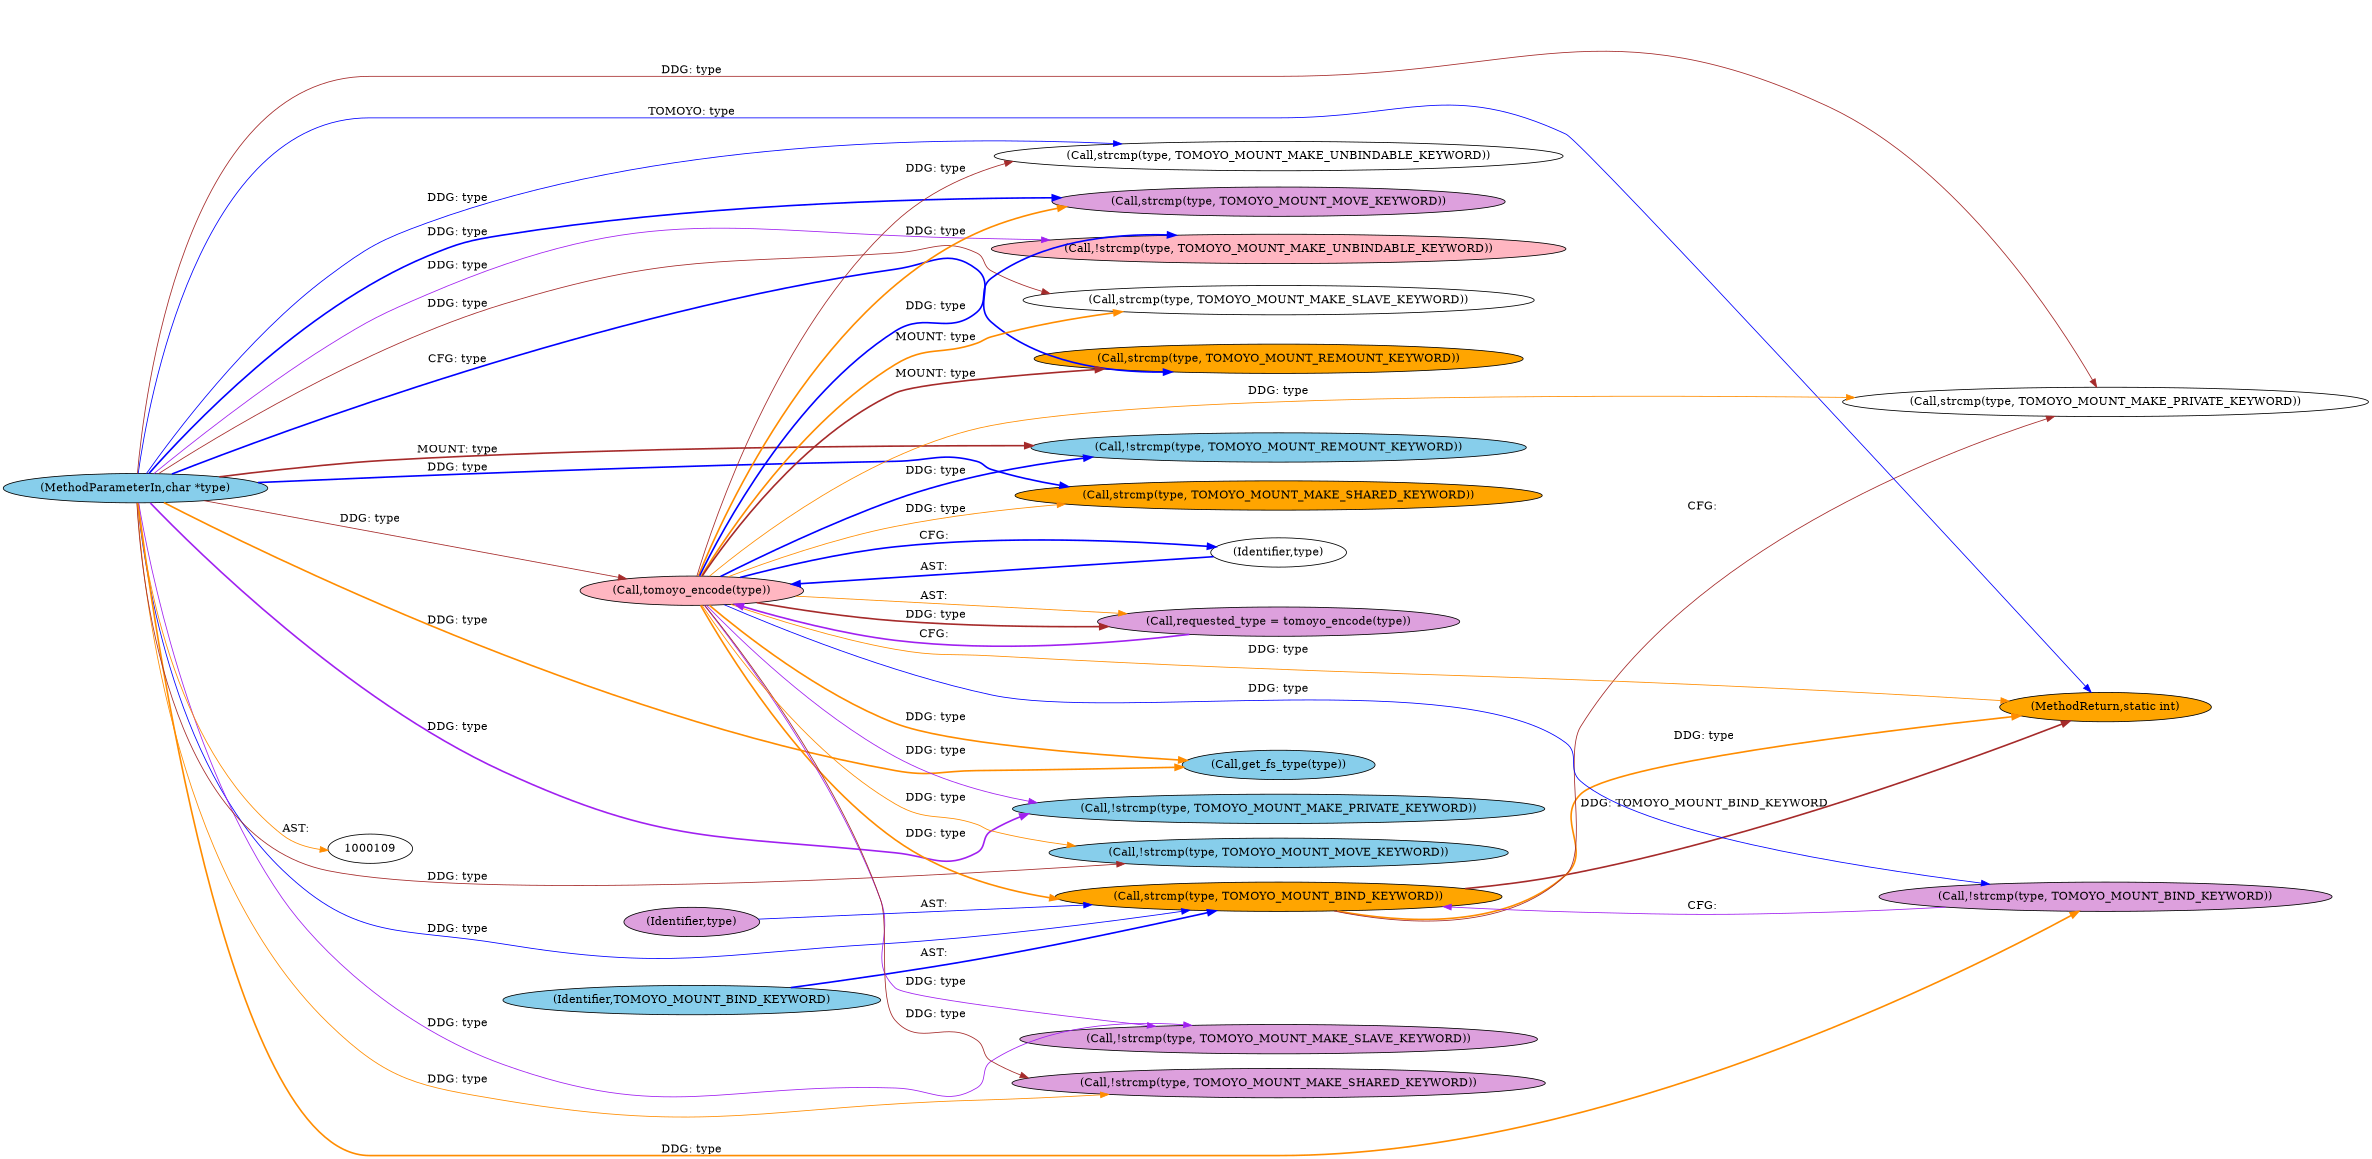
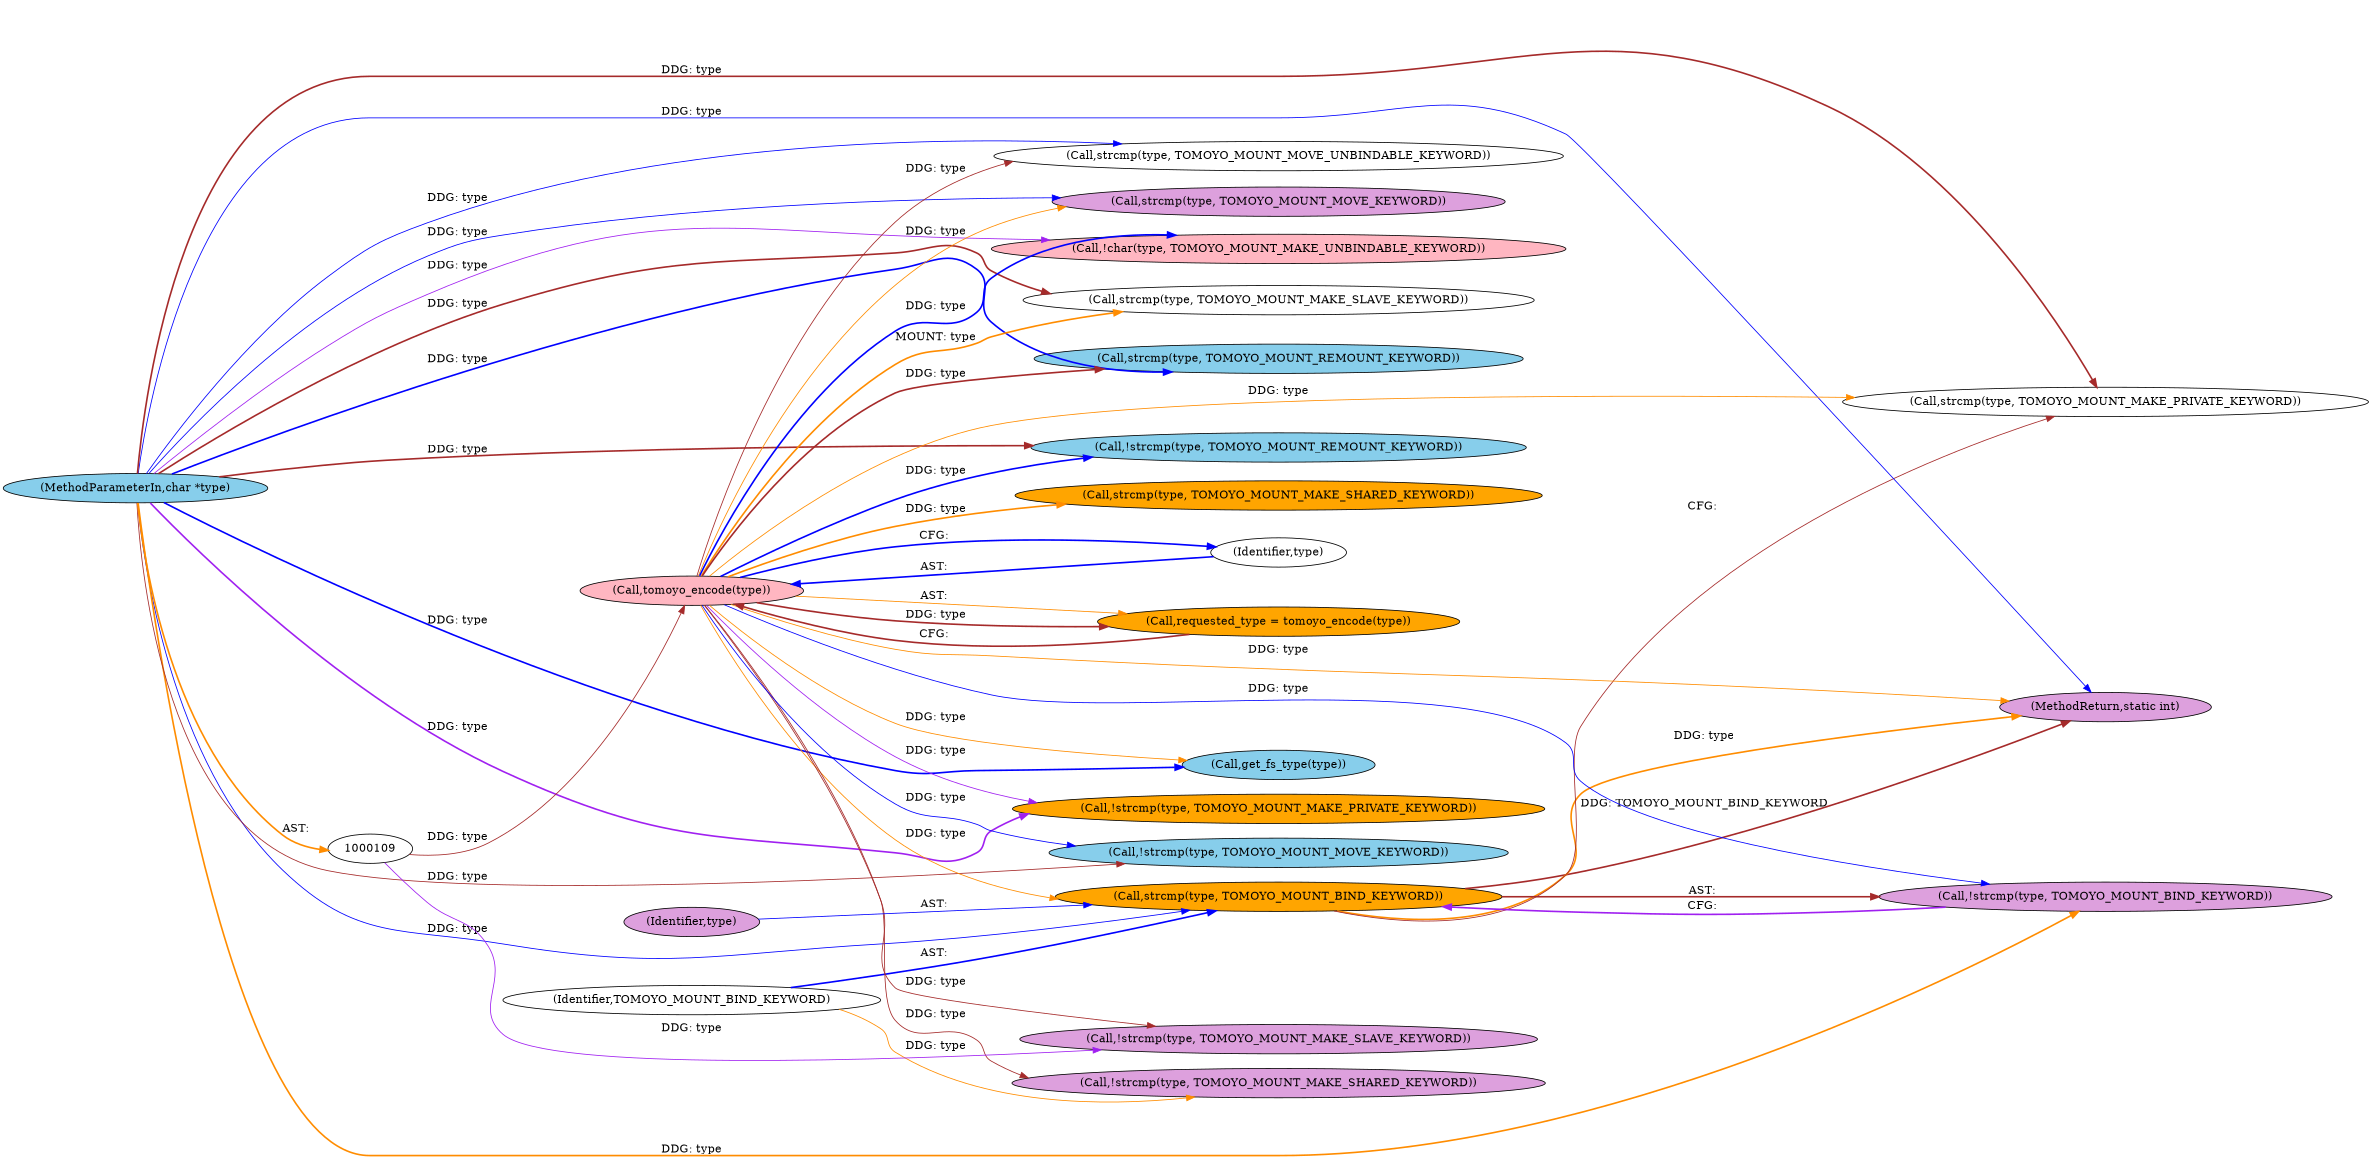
edge "(MethodParameterIn,char *type)" -> "(Call,strcmp(type, TOMOYO_MOUNT_MAKE_PRIVATE_KEYWORD))": style solid -> bold
edge "(MethodParameterIn,char *type)" -> "(MethodReturn,static int)": label "TOMOYO: type" -> "DDG: type"
node "(Call,strcmp(type, TOMOYO_MOUNT_MAKE_UNBINDABLE_KEYWORD))": label "(Call,strcmp(type, TOMOYO_MOUNT_MAKE_UNBINDABLE_KEYWORD))" -> "(Call,strcmp(type, TOMOYO_MOUNT_MOVE_UNBINDABLE_KEYWORD))"
edge "(MethodParameterIn,char *type)" -> "(Call,strcmp(type, TOMOYO_MOUNT_MOVE_KEYWORD))": style bold -> solid
node "(Call,!strcmp(type, TOMOYO_MOUNT_MAKE_UNBINDABLE_KEYWORD))": label "(Call,!strcmp(type, TOMOYO_MOUNT_MAKE_UNBINDABLE_KEYWORD))" -> "(Call,!char(type, TOMOYO_MOUNT_MAKE_UNBINDABLE_KEYWORD))"
edge "(MethodParameterIn,char *type)" -> "(Call,strcmp(type, TOMOYO_MOUNT_MAKE_SLAVE_KEYWORD))": style solid -> bold
edge "(Call,tomoyo_encode(type))" -> "(Call,strcmp(type, TOMOYO_MOUNT_MOVE_KEYWORD))": style bold -> solid
edge "(MethodParameterIn,char *type)" -> "(Call,strcmp(type, TOMOYO_MOUNT_REMOUNT_KEYWORD))": label "CFG: type" -> "DDG: type"
node "(Call,strcmp(type, TOMOYO_MOUNT_REMOUNT_KEYWORD))": fillcolor orange -> skyblue
edge "(Call,tomoyo_encode(type))" -> "(Call,strcmp(type, TOMOYO_MOUNT_REMOUNT_KEYWORD))": label "MOUNT: type" -> "DDG: type"
edge "(MethodParameterIn,char *type)" -> "(Call,!strcmp(type, TOMOYO_MOUNT_REMOUNT_KEYWORD))": label "MOUNT: type" -> "DDG: type"
edge "(MethodParameterIn,char *type)" -> "(Call,strcmp(type, TOMOYO_MOUNT_MAKE_SHARED_KEYWORD))": removed, label "DDG: type"
edge "(Call,tomoyo_encode(type))" -> "(Call,strcmp(type, TOMOYO_MOUNT_MAKE_SHARED_KEYWORD))": style solid -> bold
edge "(MethodParameterIn,char *type)" -> "(Call,tomoyo_encode(type))": now "1000109" -> "(Call,tomoyo_encode(type))"
node "(Call,requested_type = tomoyo_encode(type))": fillcolor plum -> orange
edge "(Call,requested_type = tomoyo_encode(type))" -> "(Call,tomoyo_encode(type))": color purple -> brown
node "(MethodReturn,static int)": fillcolor orange -> plum
edge "(MethodParameterIn,char *type)" -> "(Call,get_fs_type(type))": color darkorange -> blue
edge "(Call,tomoyo_encode(type))" -> "(Call,get_fs_type(type))": style bold -> solid
edge "(MethodParameterIn,char *type)" -> "1000109": style solid -> bold
edge "(Call,tomoyo_encode(type))" -> "(Call,!strcmp(type, TOMOYO_MOUNT_MOVE_KEYWORD))": color darkorange -> blue
edge "(Call,tomoyo_encode(type))" -> "(Call,strcmp(type, TOMOYO_MOUNT_BIND_KEYWORD))": style bold -> solid
node "(Call,!strcmp(type, TOMOYO_MOUNT_MAKE_PRIVATE_KEYWORD))": fillcolor skyblue -> orange
edge "(Call,strcmp(type, TOMOYO_MOUNT_BIND_KEYWORD))" -> "(Call,!strcmp(type, TOMOYO_MOUNT_BIND_KEYWORD))": added, label "AST:"
edge "(Call,!strcmp(type, TOMOYO_MOUNT_BIND_KEYWORD))" -> "(Call,strcmp(type, TOMOYO_MOUNT_BIND_KEYWORD))": style solid -> bold
edge "(Call,tomoyo_encode(type))" -> "(Call,!strcmp(type, TOMOYO_MOUNT_MAKE_SLAVE_KEYWORD))": color purple -> brown
node "(Identifier,TOMOYO_MOUNT_BIND_KEYWORD)": fillcolor skyblue -> white
edge "(MethodParameterIn,char *type)" -> "(Call,!strcmp(type, TOMOYO_MOUNT_MAKE_SLAVE_KEYWORD))": now "1000109" -> "(Call,!strcmp(type, TOMOYO_MOUNT_MAKE_SLAVE_KEYWORD))"
edge "(MethodParameterIn,char *type)" -> "(Call,!strcmp(type, TOMOYO_MOUNT_MAKE_SHARED_KEYWORD))": now "(Identifier,TOMOYO_MOUNT_BIND_KEYWORD)" -> "(Call,!strcmp(type, TOMOYO_MOUNT_MAKE_SHARED_KEYWORD))"
